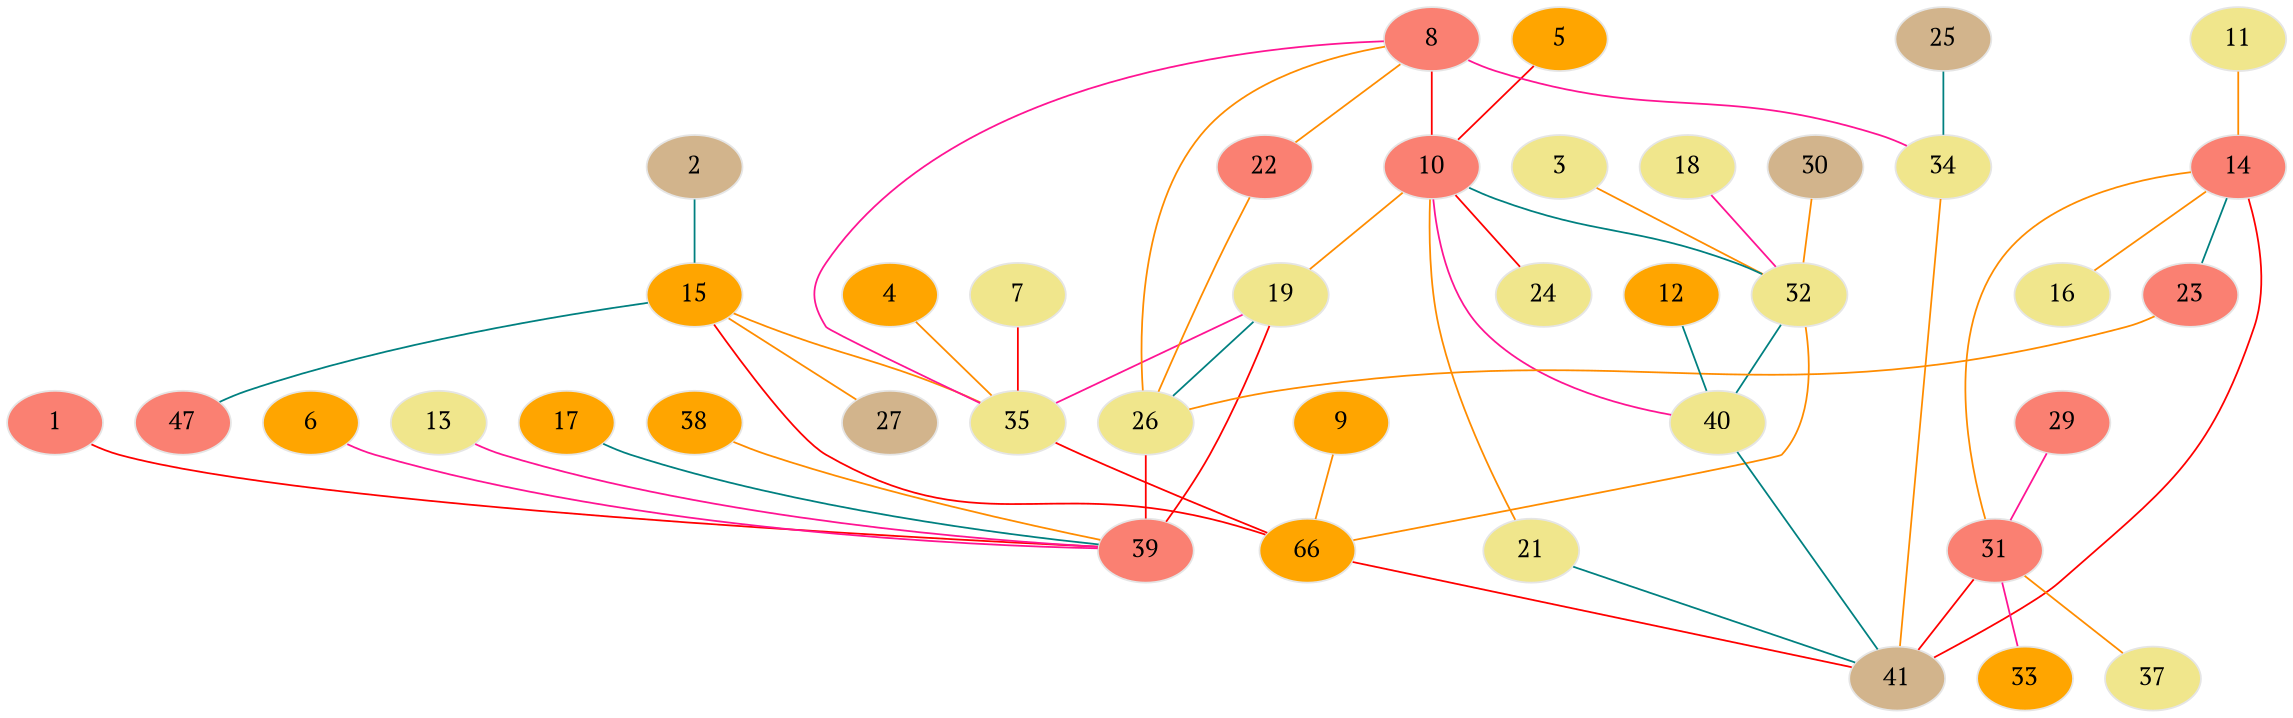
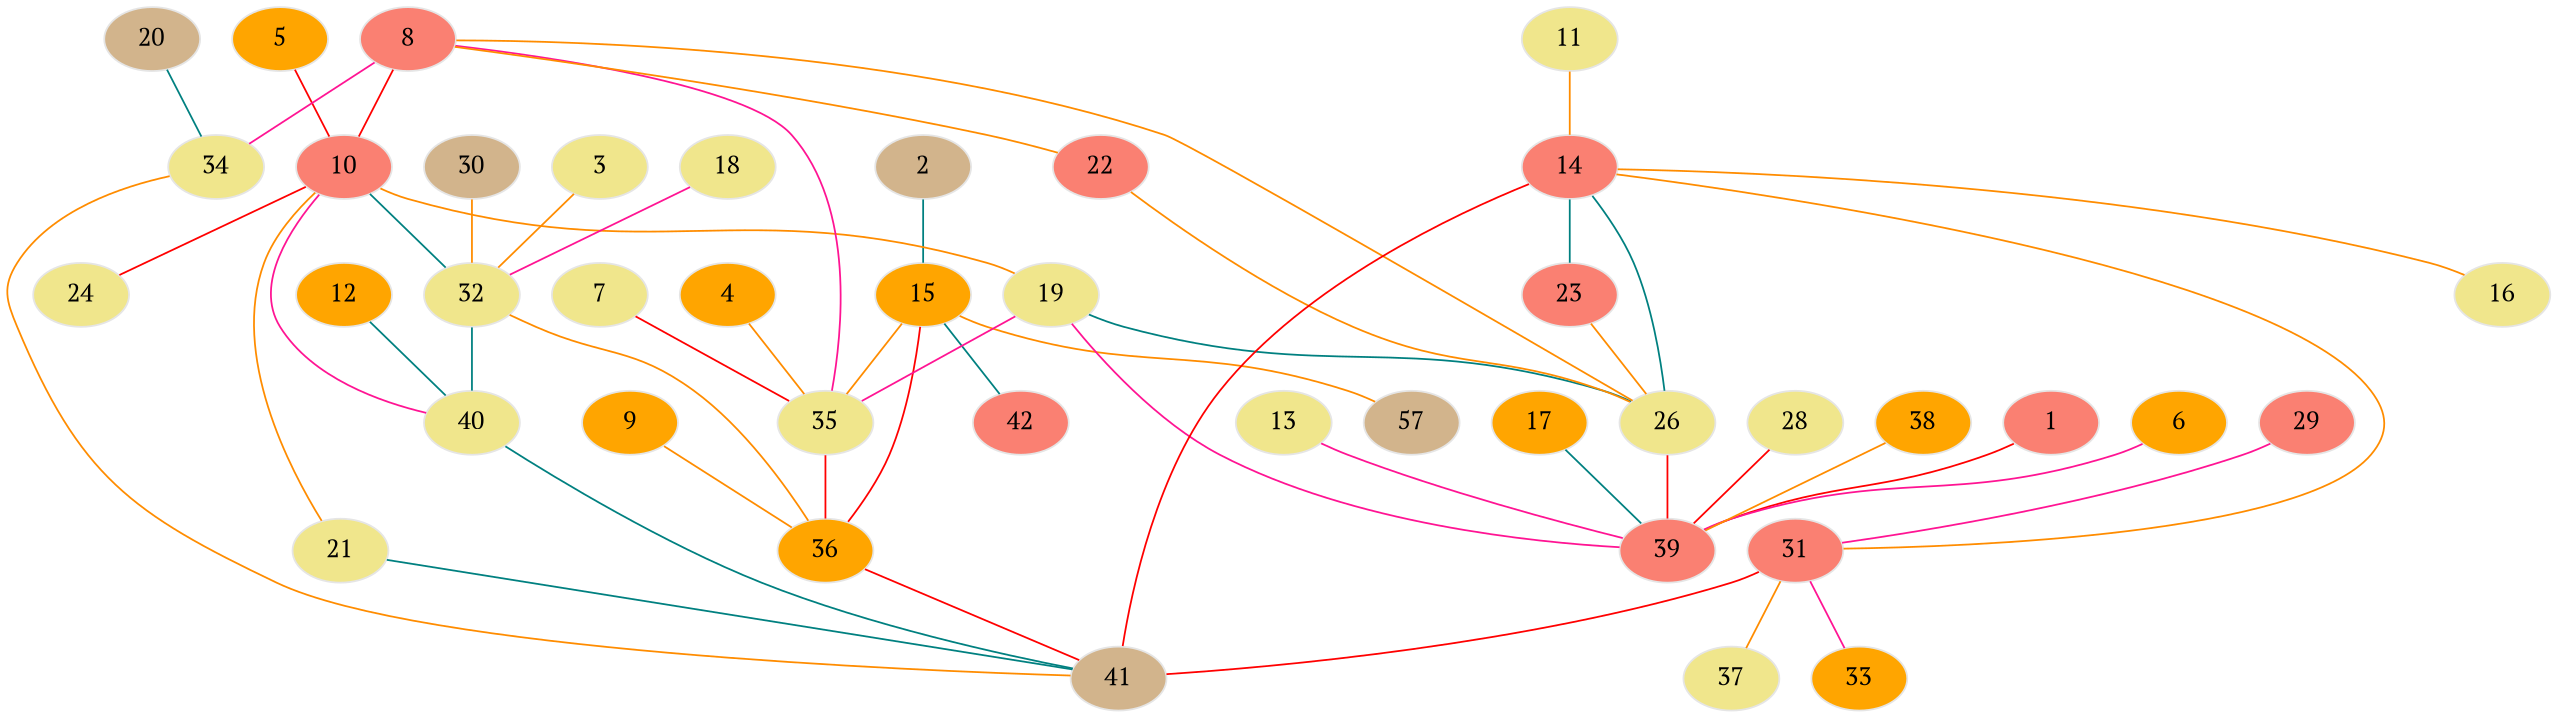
node "25": label "25" -> "20"
edge "14" -- "26": added
node "47": label "47" -> "42"
node "27": label "27" -> "57"
node "28": added
edge "19" -- "39": color red -> deeppink
node "66": label "66" -> "36"
